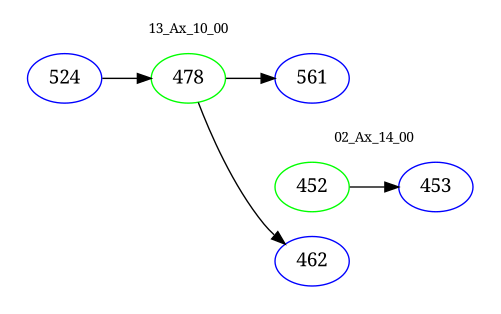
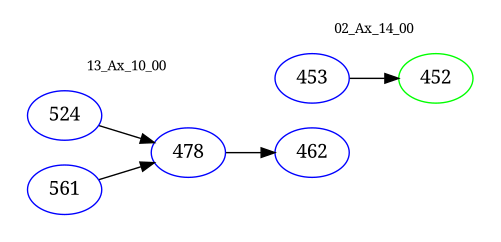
node "478": color green -> blue
edge "478" -> "561": reversed
edge "452" -> "453": reversed
